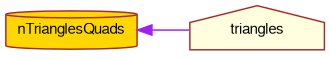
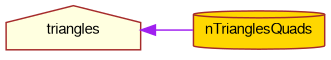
edge "triangles" -> "nTrianglesQuads": reversed
